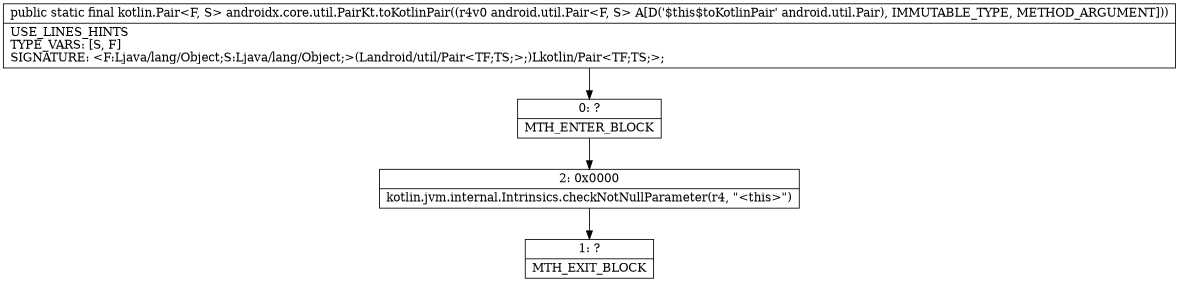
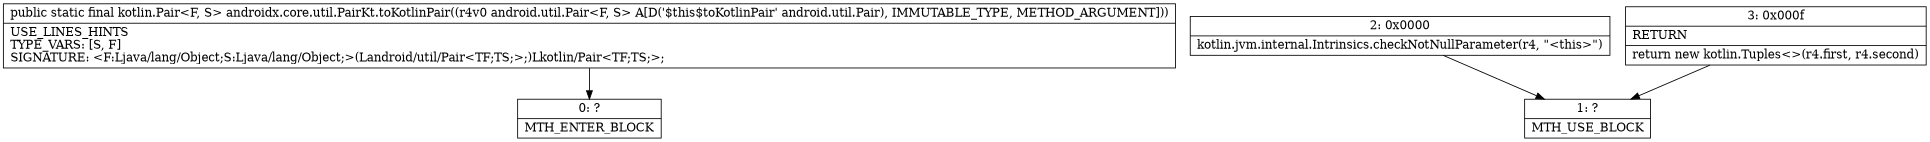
node "3: 0x000f": added
edge "0: ?" -> "2: 0x0000": removed
node "1: ?": text "MTH_EXIT_BLOCK" -> "MTH_USE_BLOCK"
